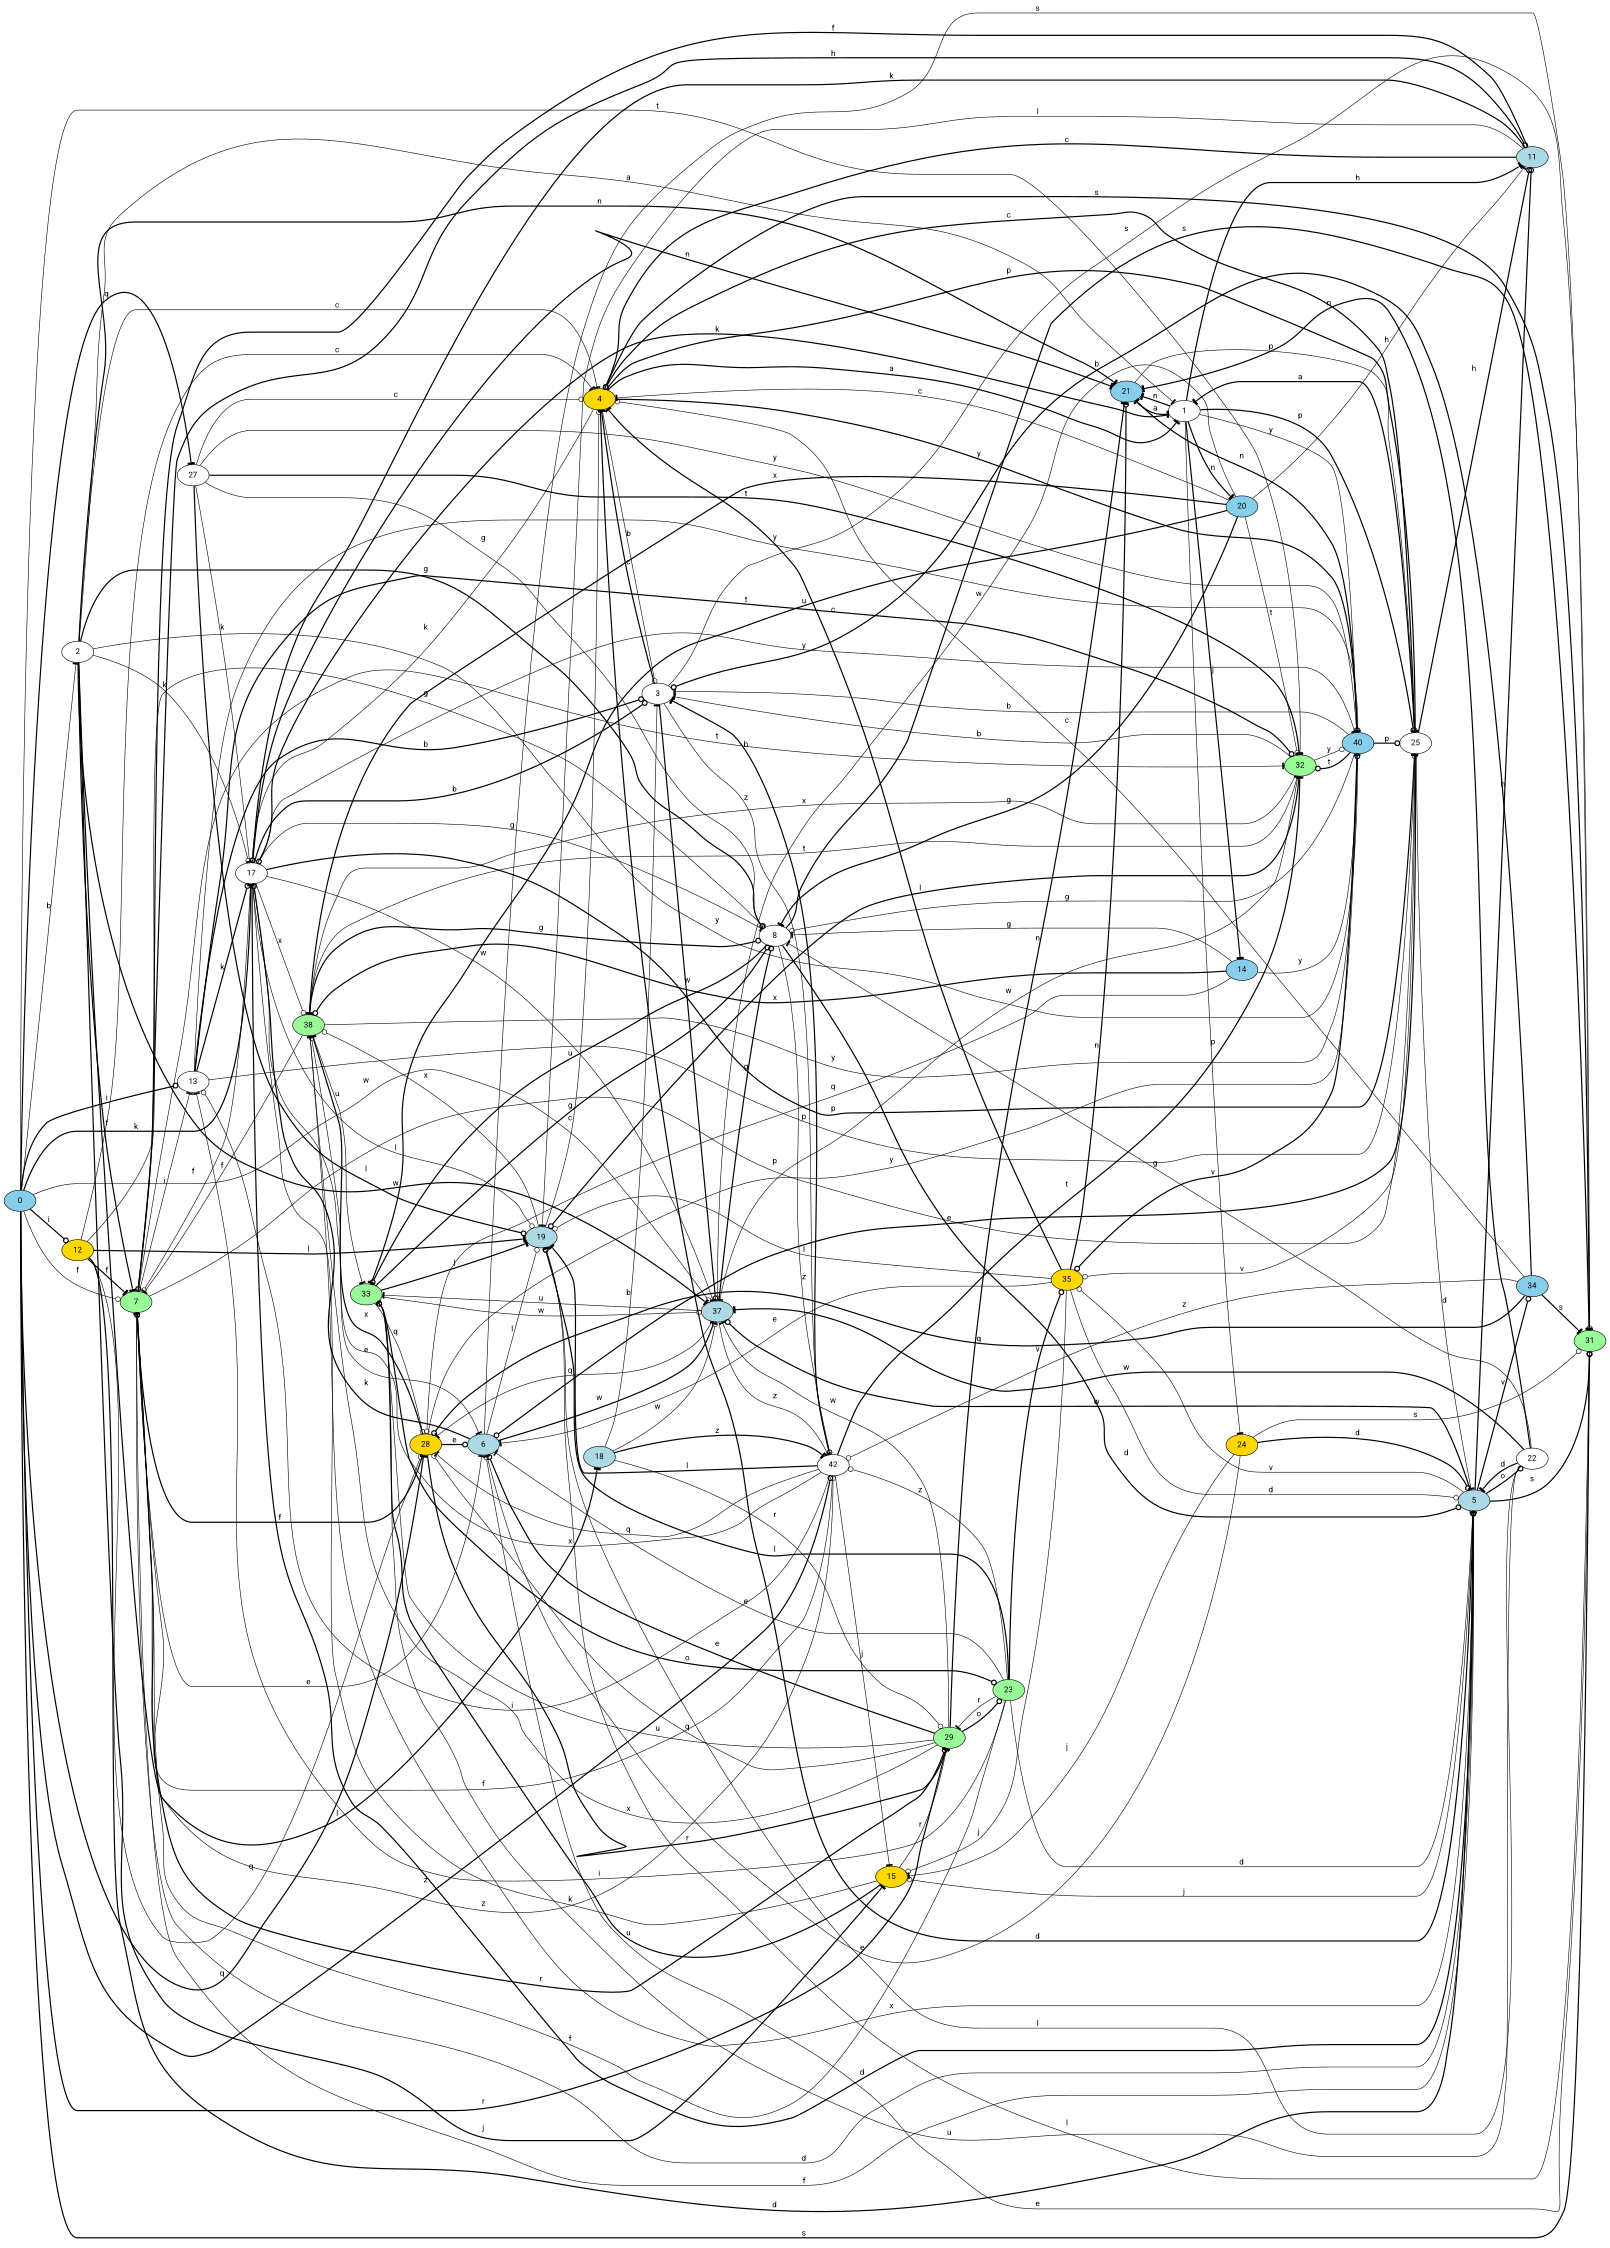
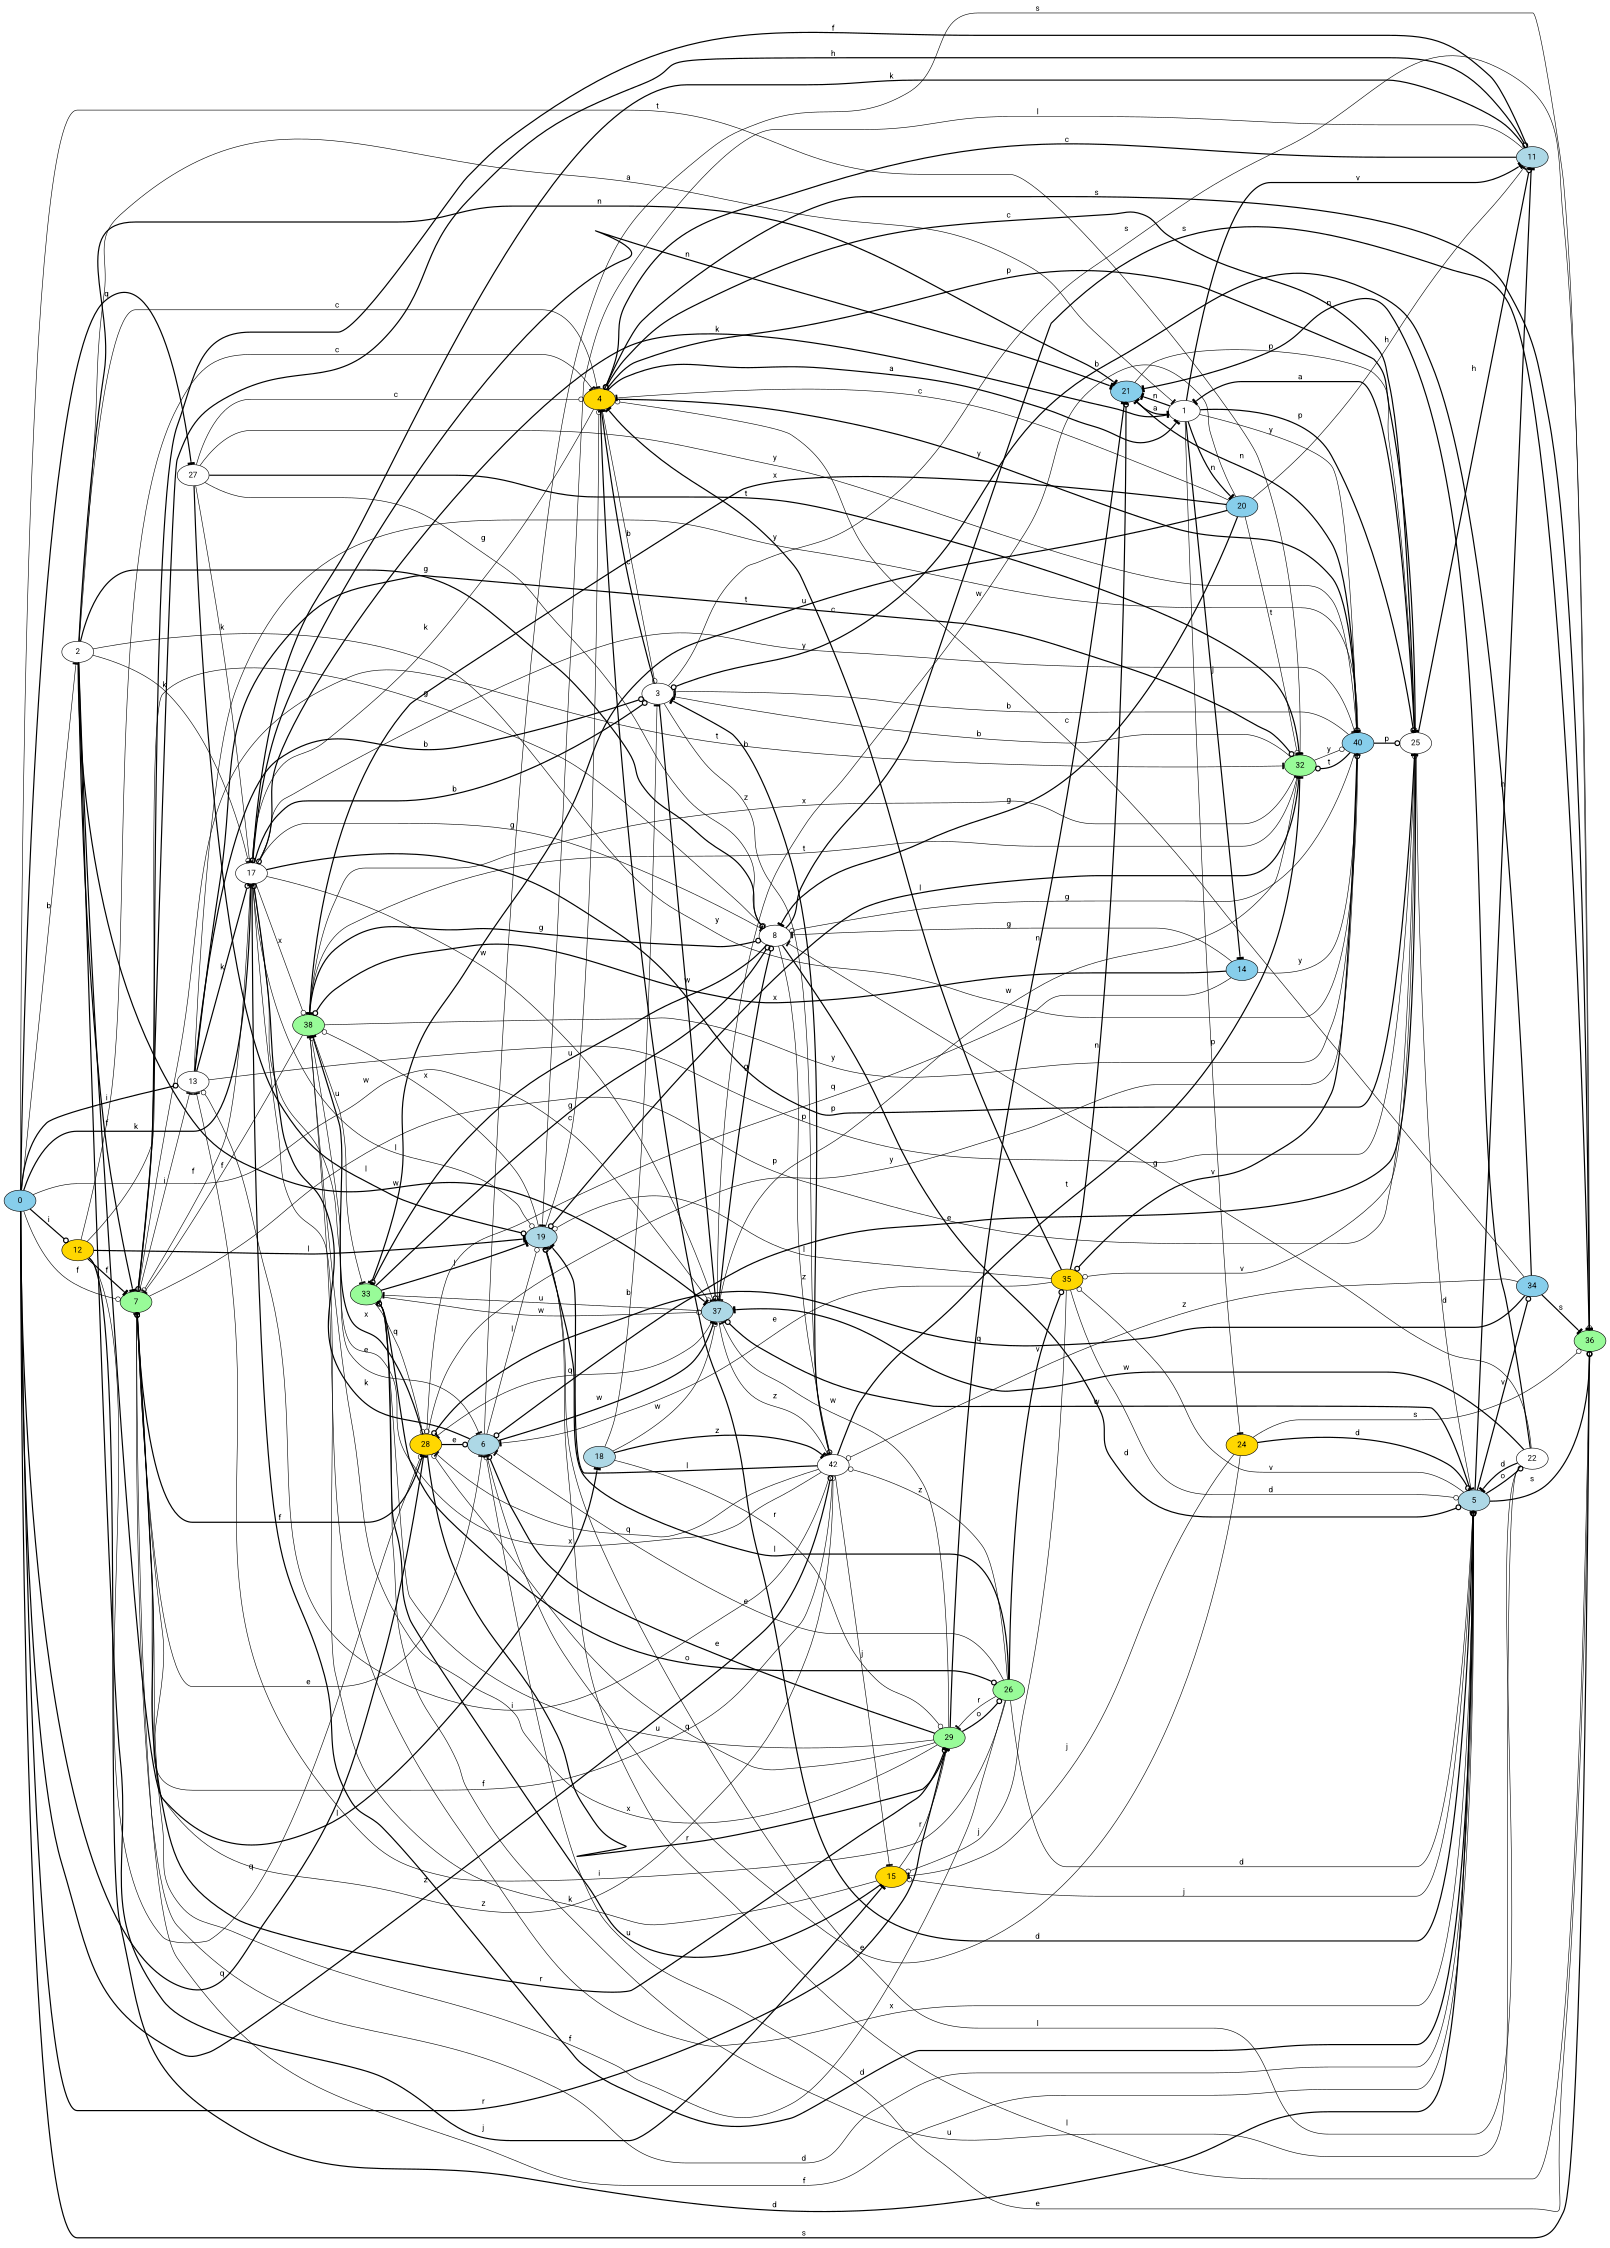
edge "1" -> "11": label "h" -> "v"
edge "5" -> "11": arrowhead odot -> tee
node "31": label "31" -> "36"
node "23": label "23" -> "26"
